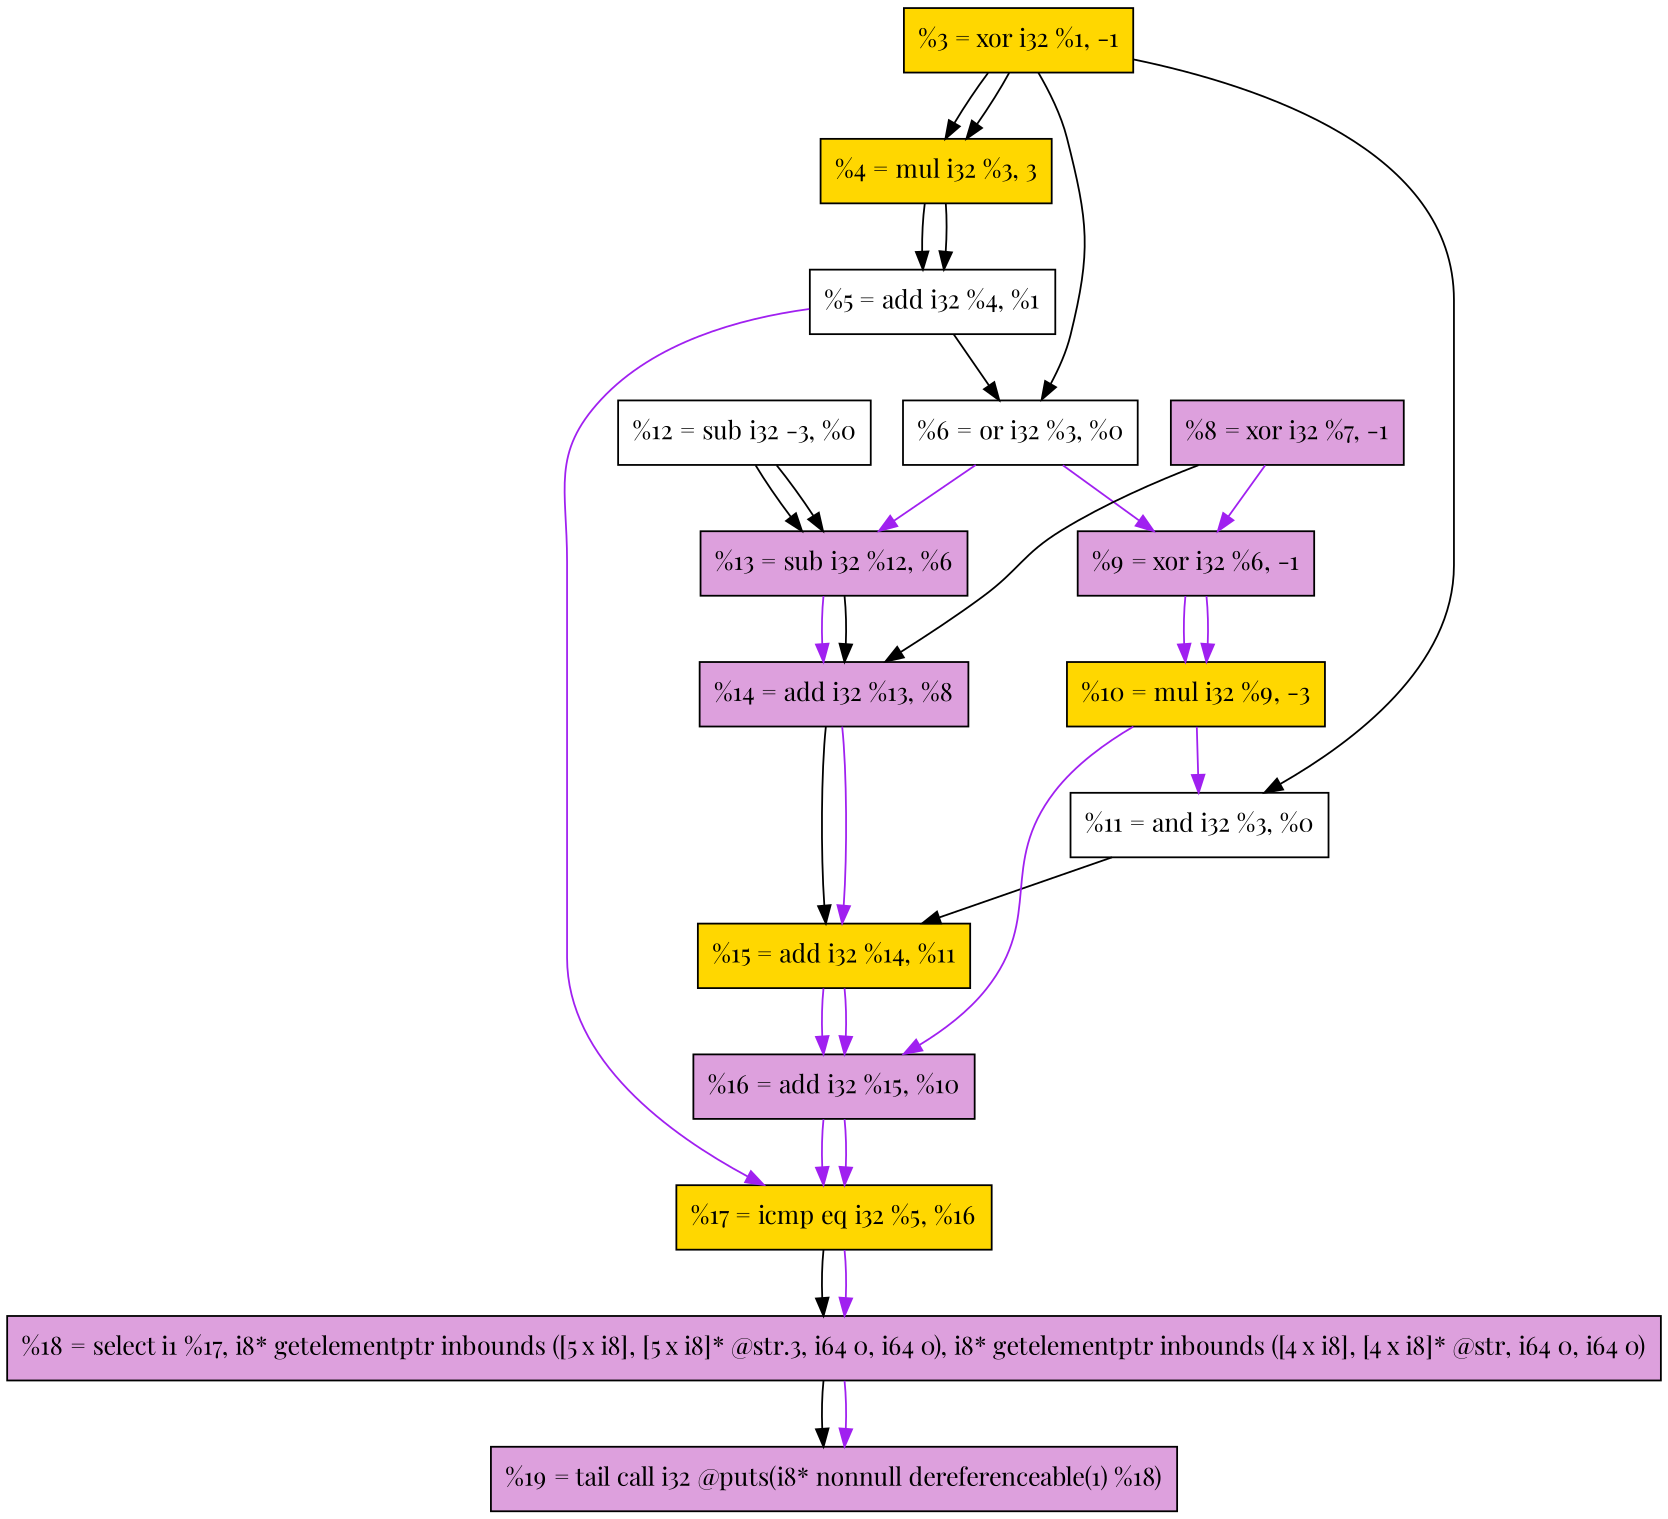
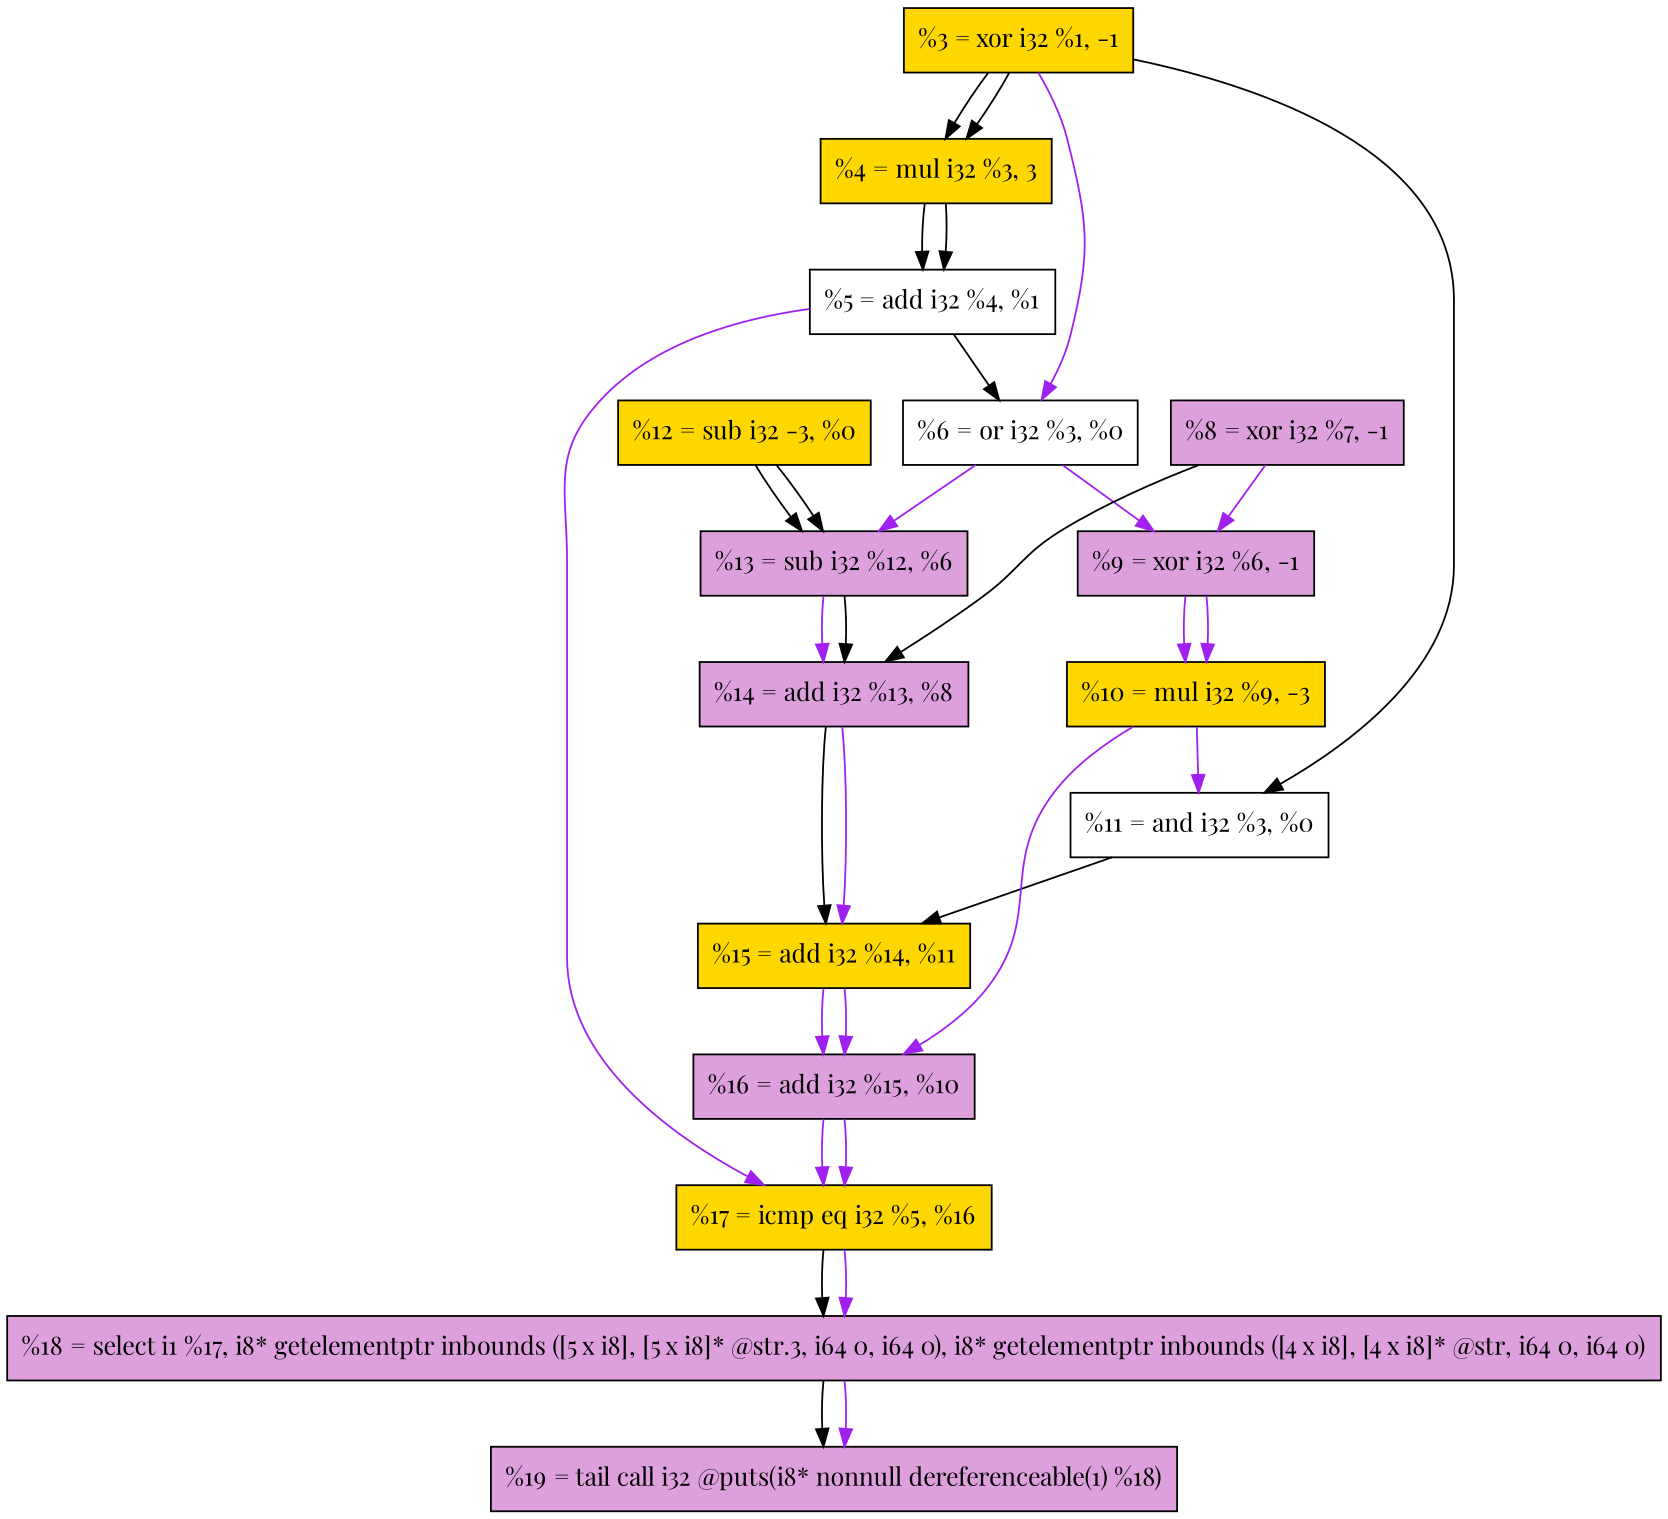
edge "%3 = xor i32 %1, -1" -> "%6 = or i32 %3, %0": color black -> purple
node "%12 = sub i32 -3, %0": fillcolor white -> gold
